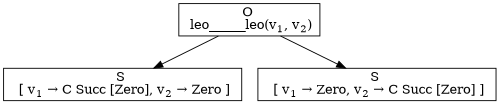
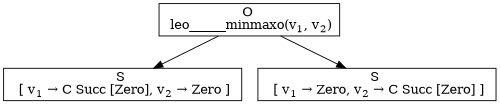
node "O": text "leo______leo(v" -> "leo______minmaxo(v"
